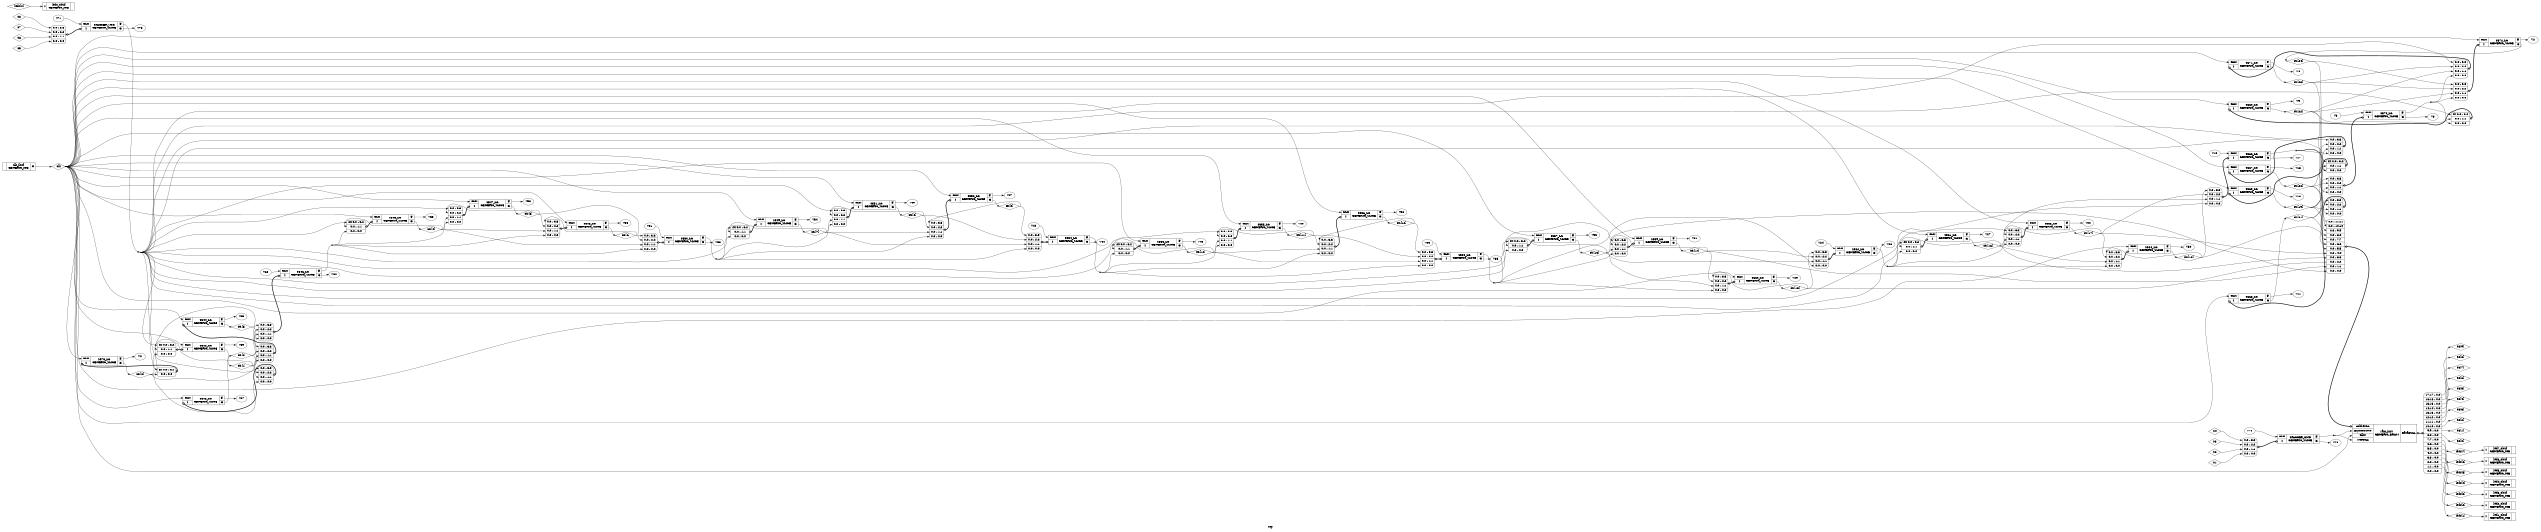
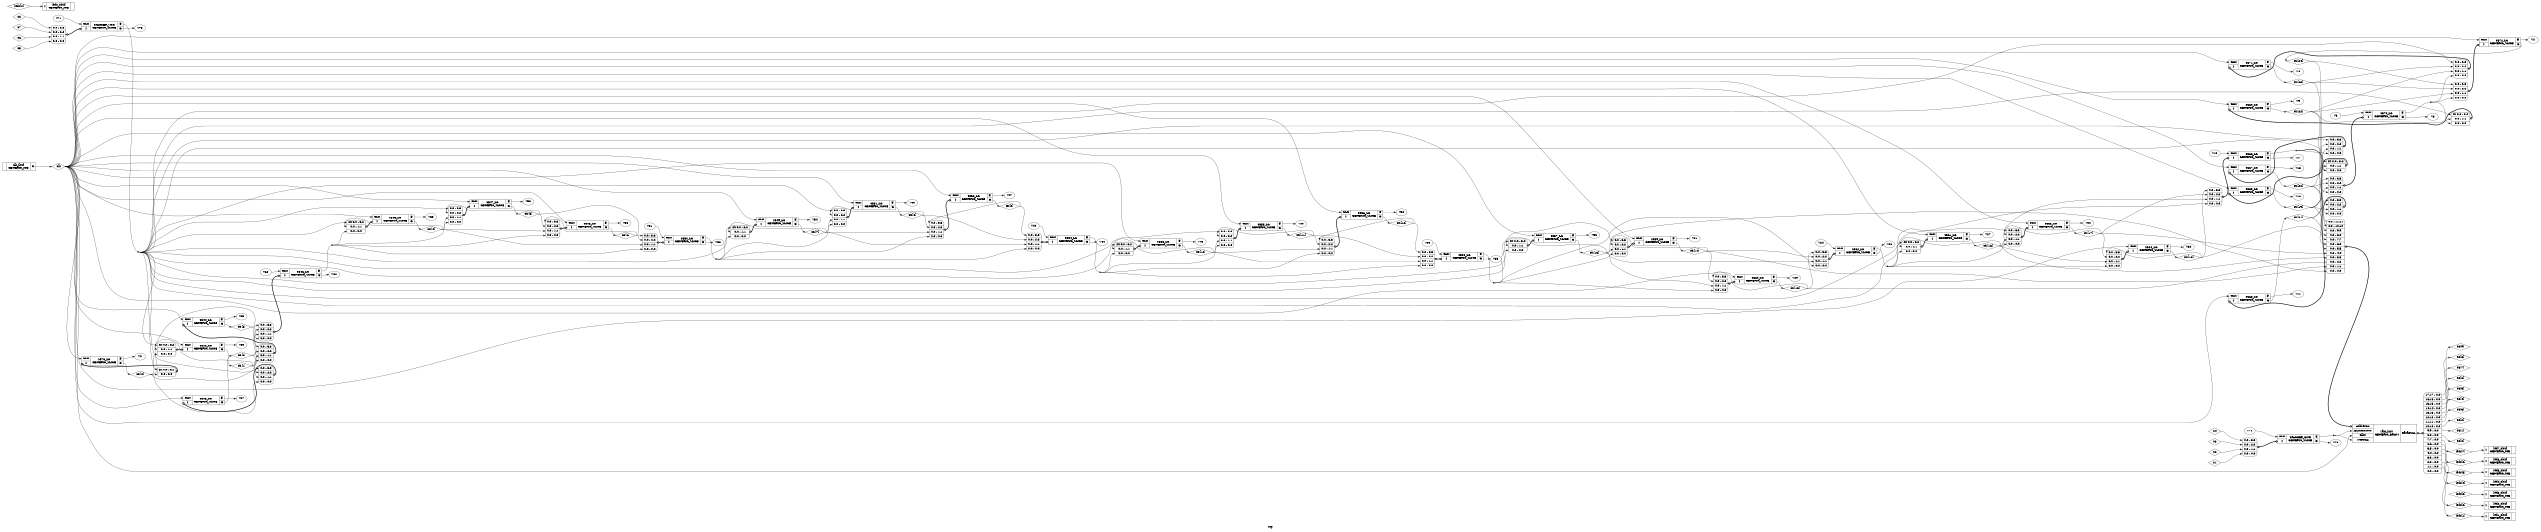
edge "17:17 - 0:0" -> "leds[3]": removed
